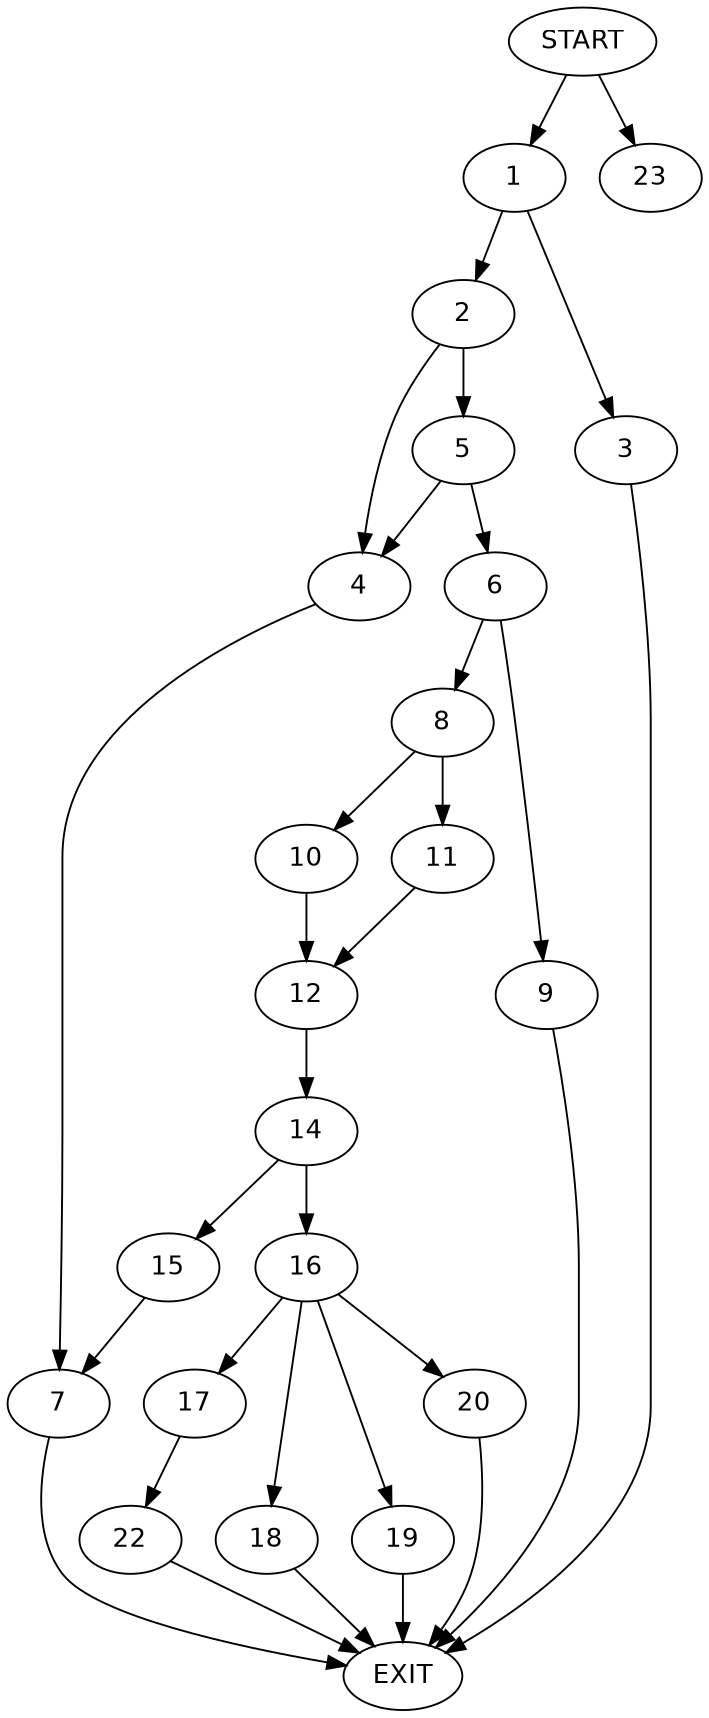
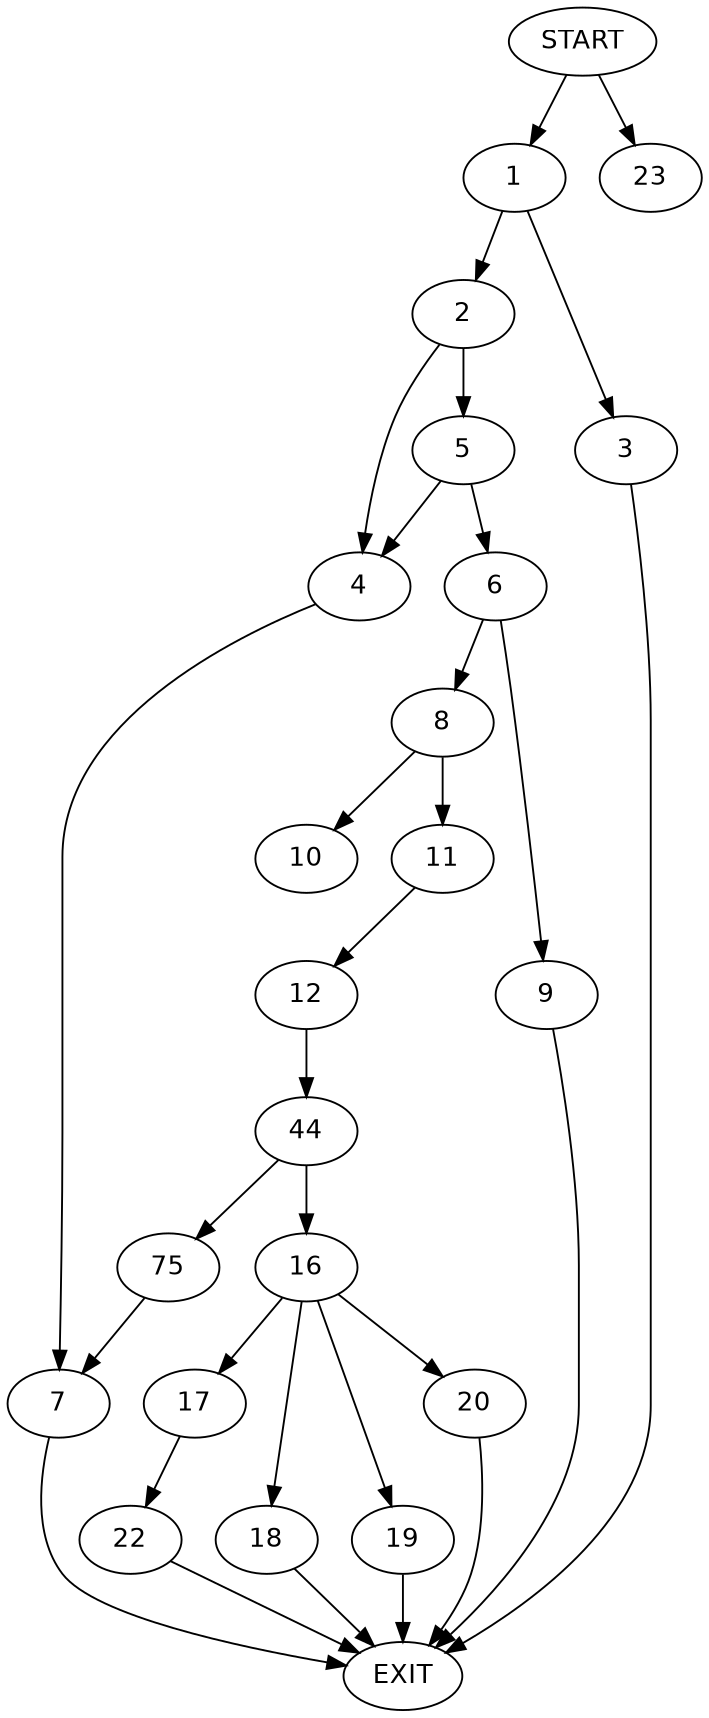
edge "10" -> "12": removed
node "14": label "14" -> "44"
node "15": label "15" -> "75"
